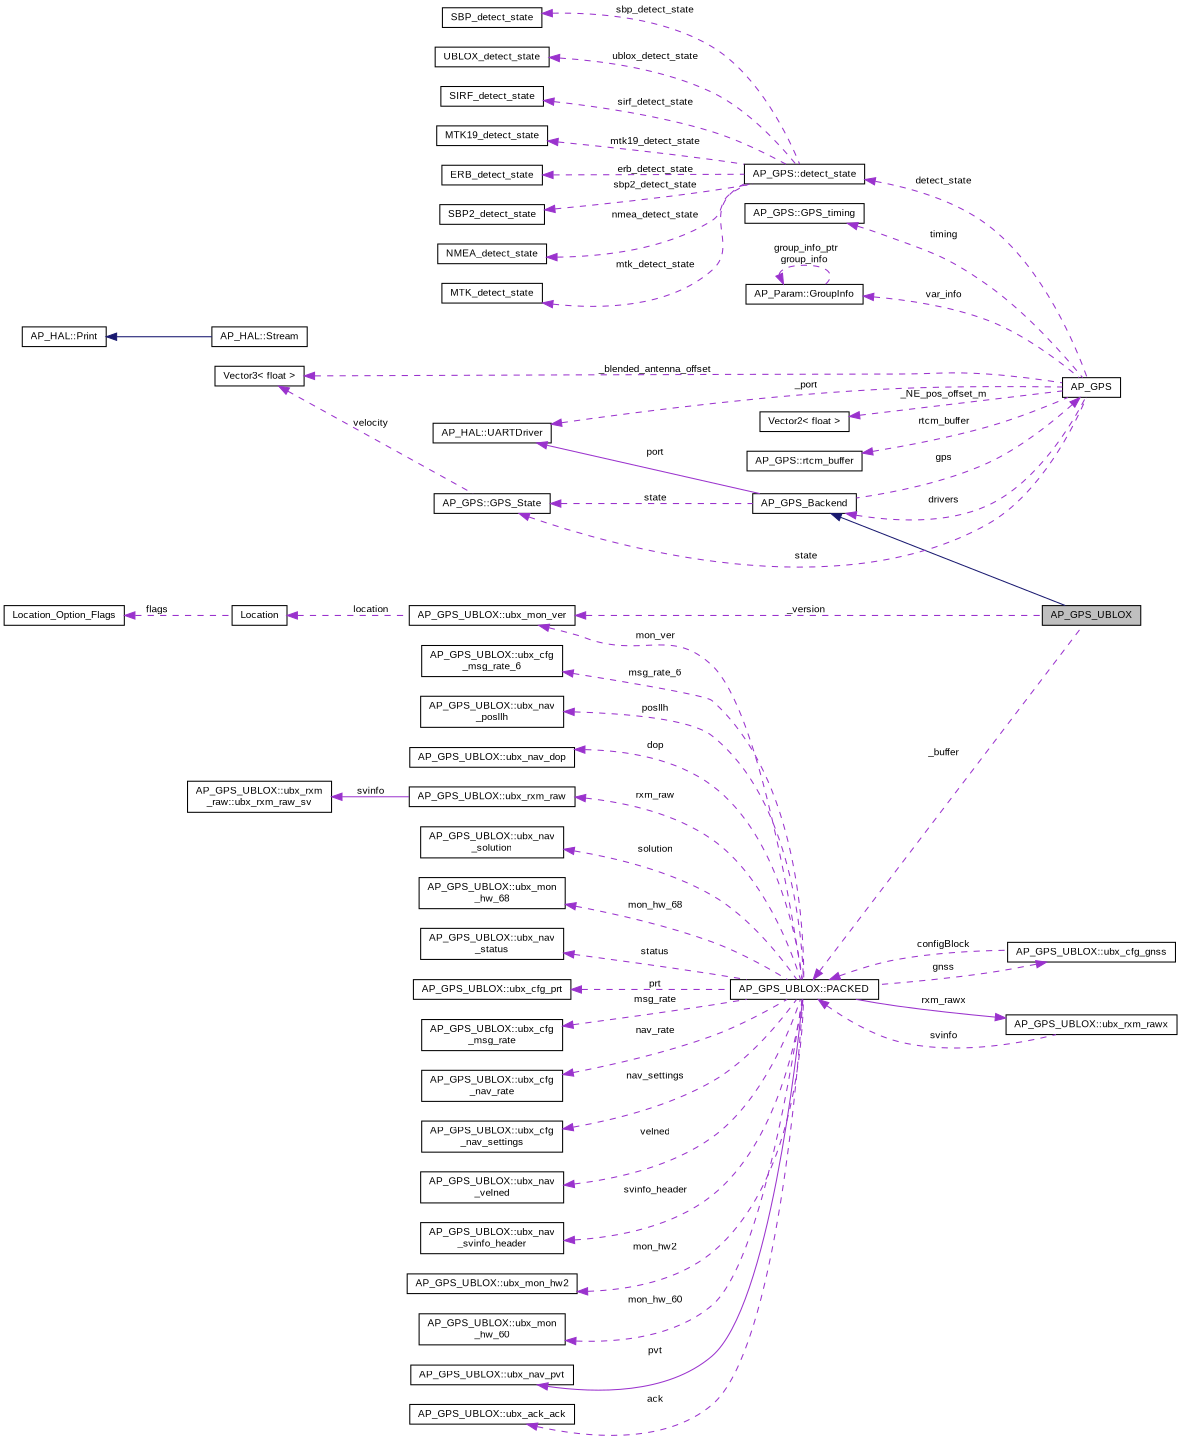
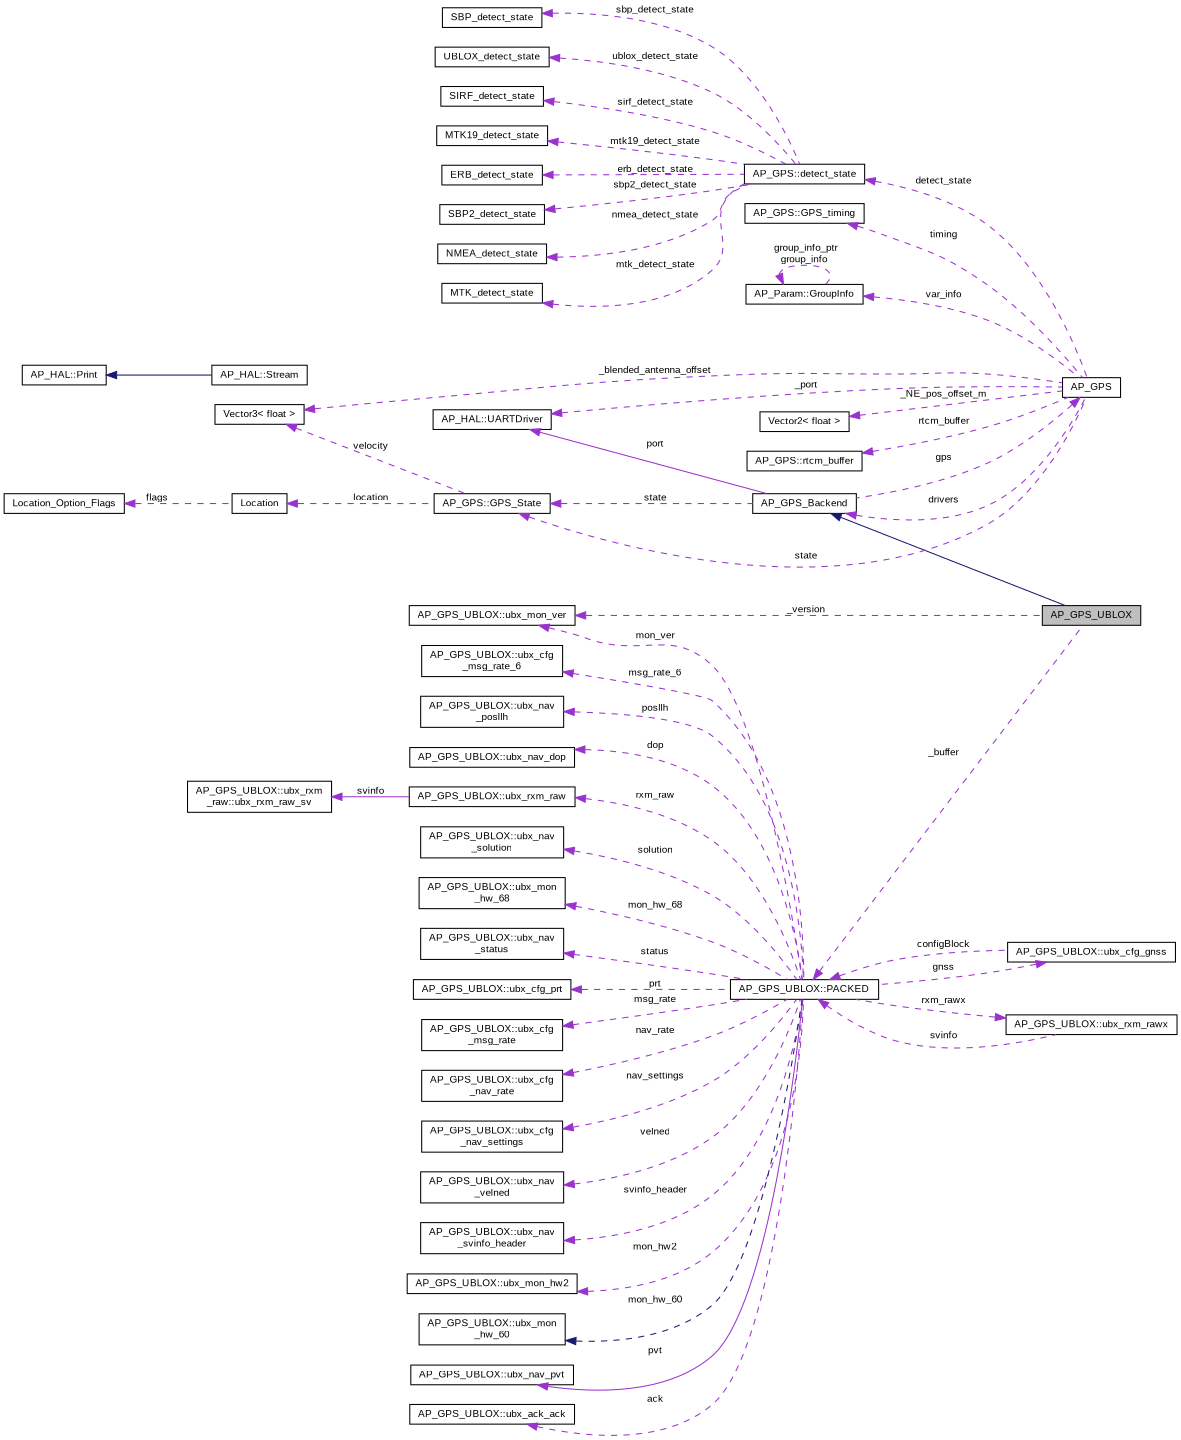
edge "AP_GPS_UBLOX::ubx_mon_ver" -> "Location": now "AP_GPS::GPS_State" -> "Location"
edge "AP_GPS_UBLOX::PACKED" -> "AP_GPS_UBLOX::ubx_rxm_rawx": style solid -> dashed
edge "AP_GPS_UBLOX::PACKED" -> "AP_GPS_UBLOX::ubx_mon _hw_60": color darkorchid3 -> midnightblue
